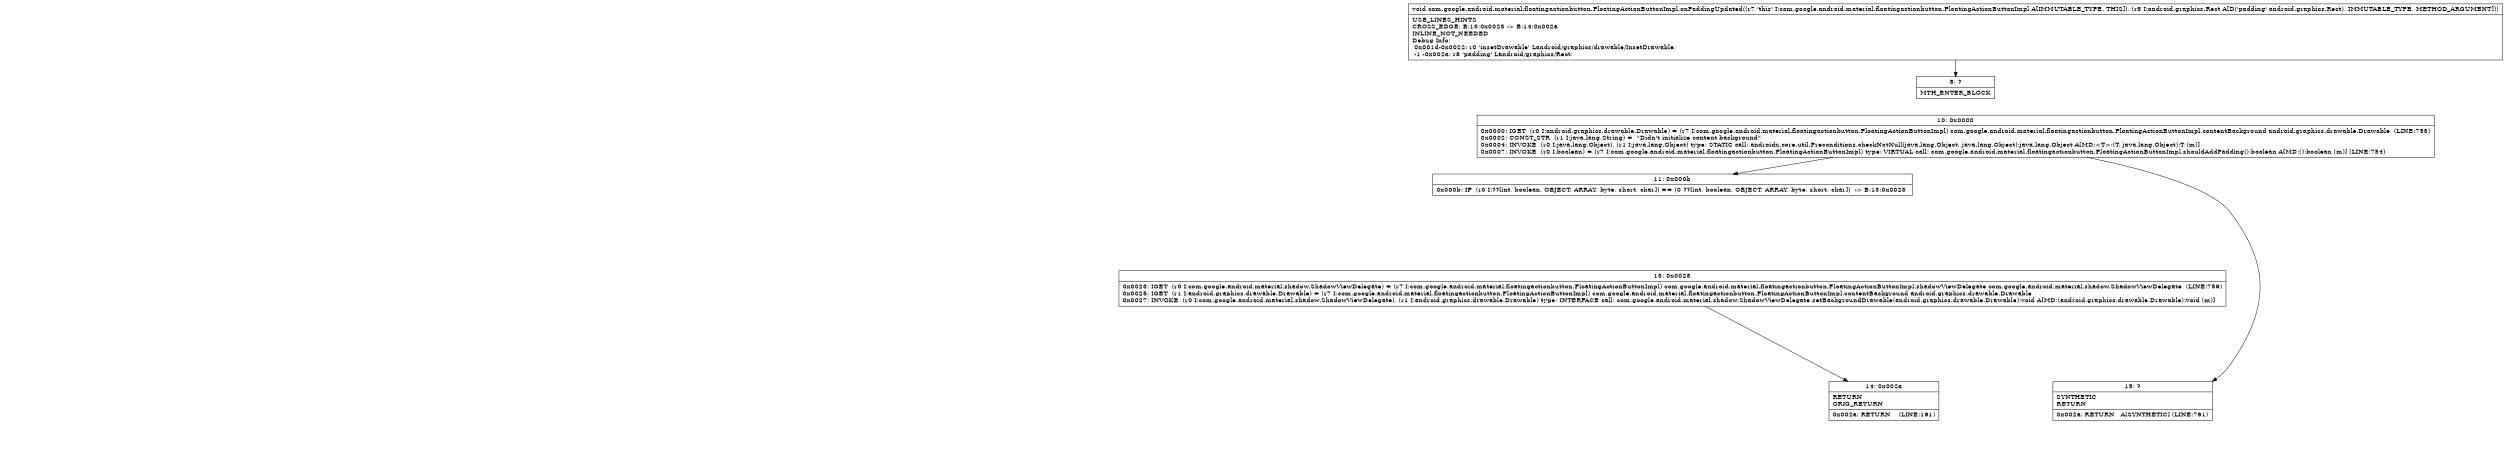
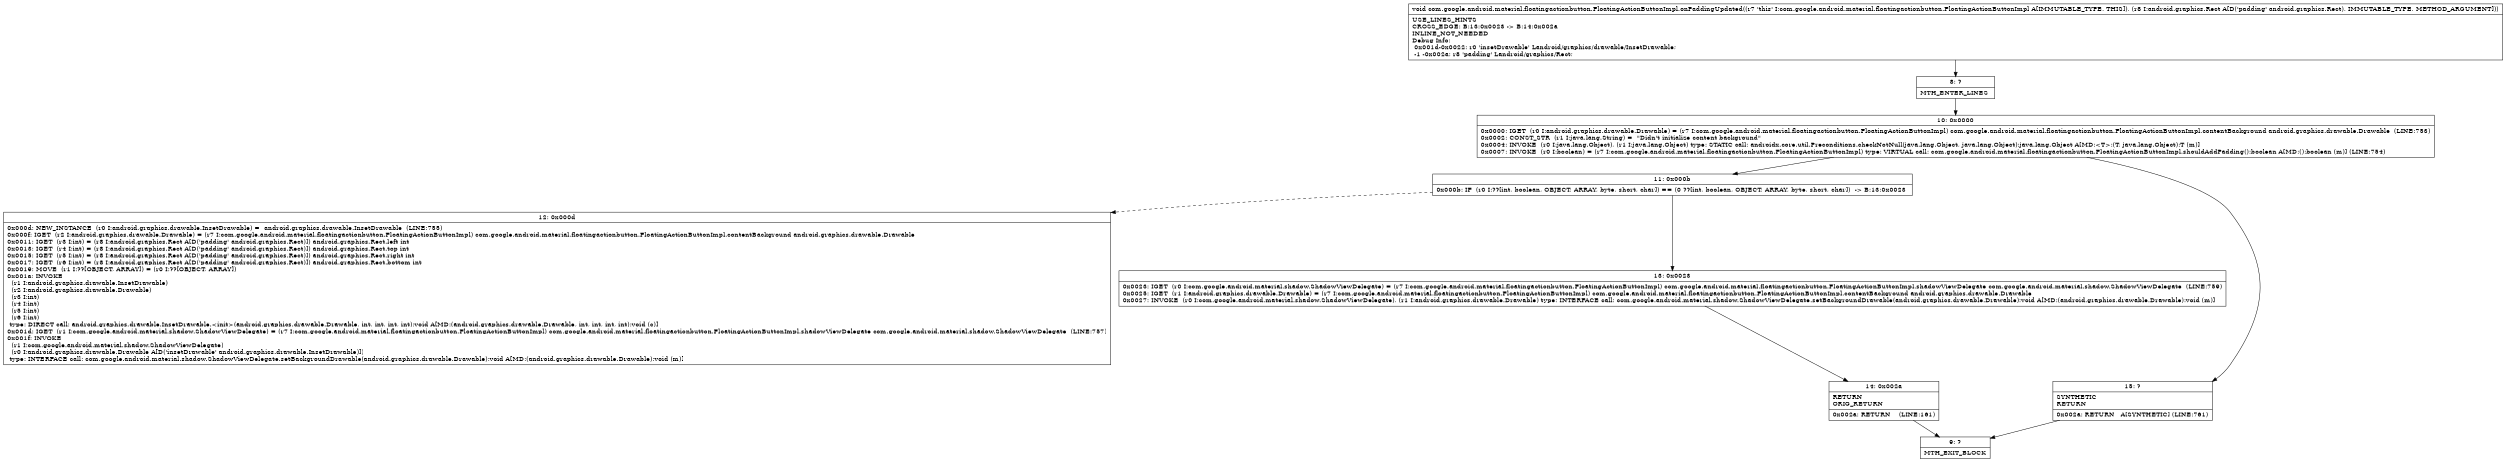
node "8: ?": text "MTH_ENTER_BLOCK" -> "MTH_ENTER_LINES"
edge "8: ?" -> "10: 0x0000": added
edge "11: 0x000b" -> "13: 0x0023": added
node "12: 0x000d": added
node "9: ?": added
